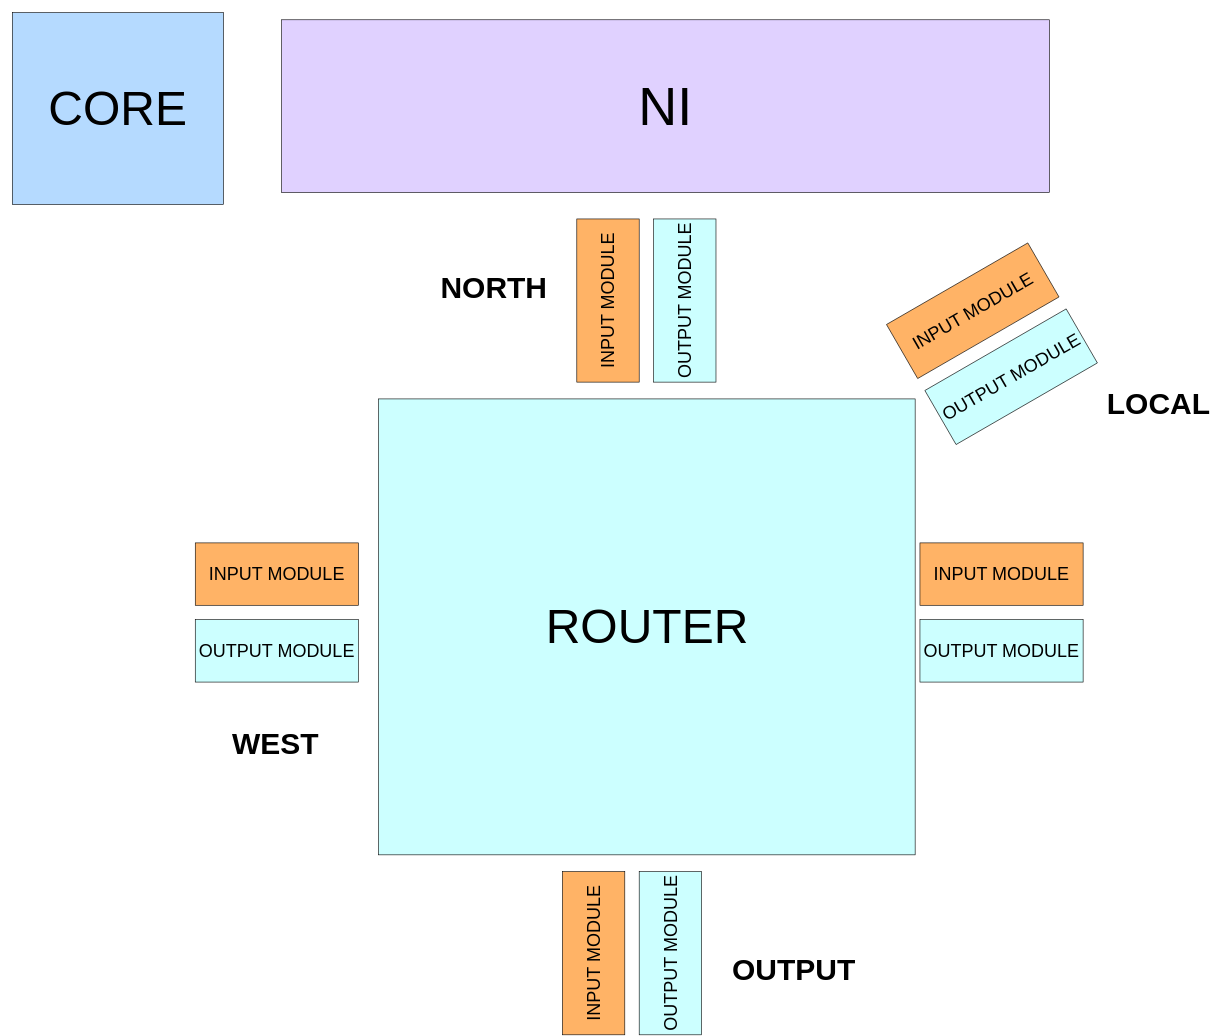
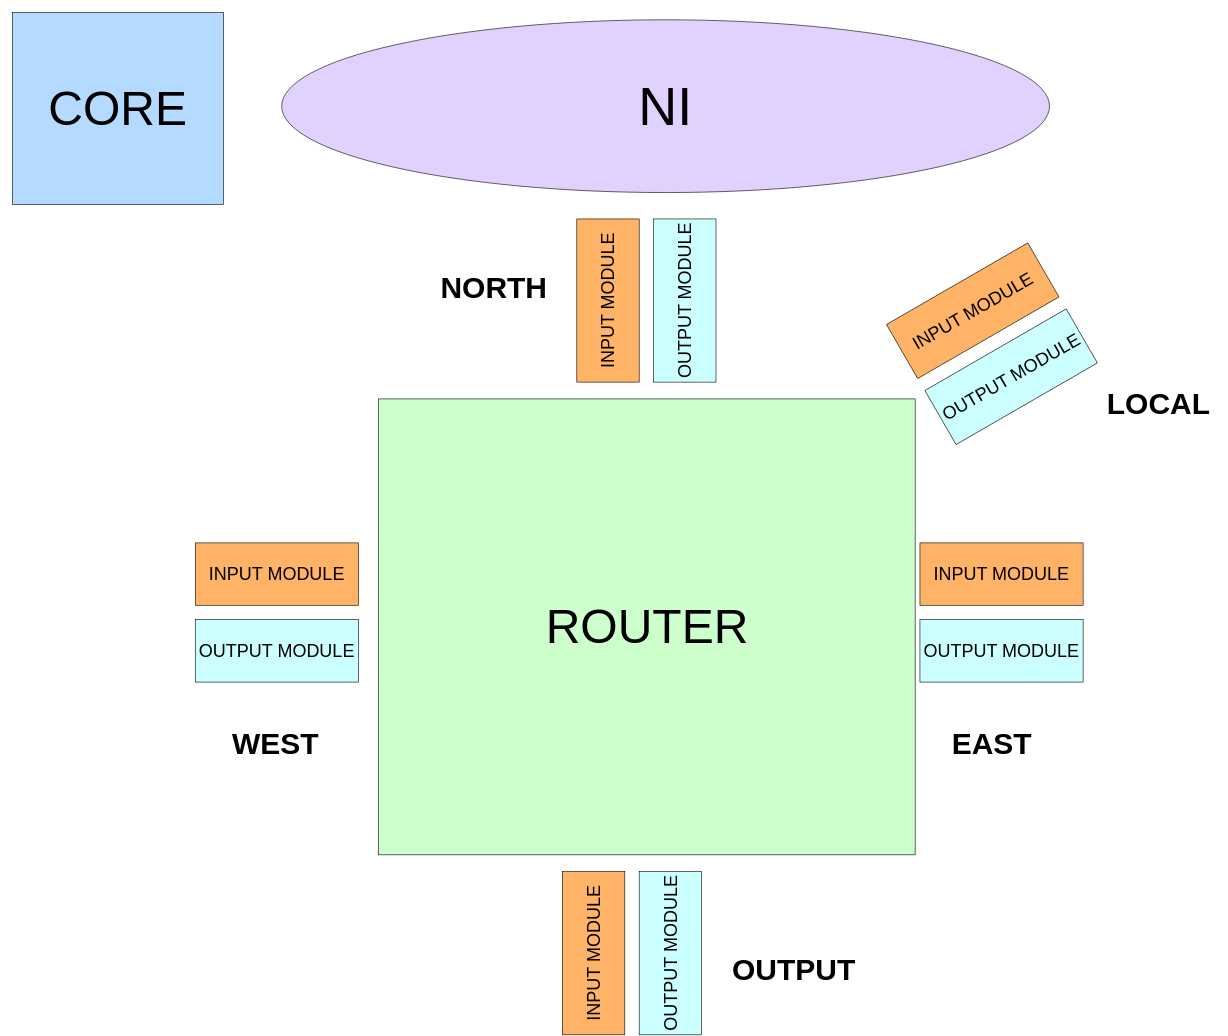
node "NI": shape rectangle -> ellipse
node "ROUTER": fillcolor #ccffff -> #ccffcc
node "EAST": added
